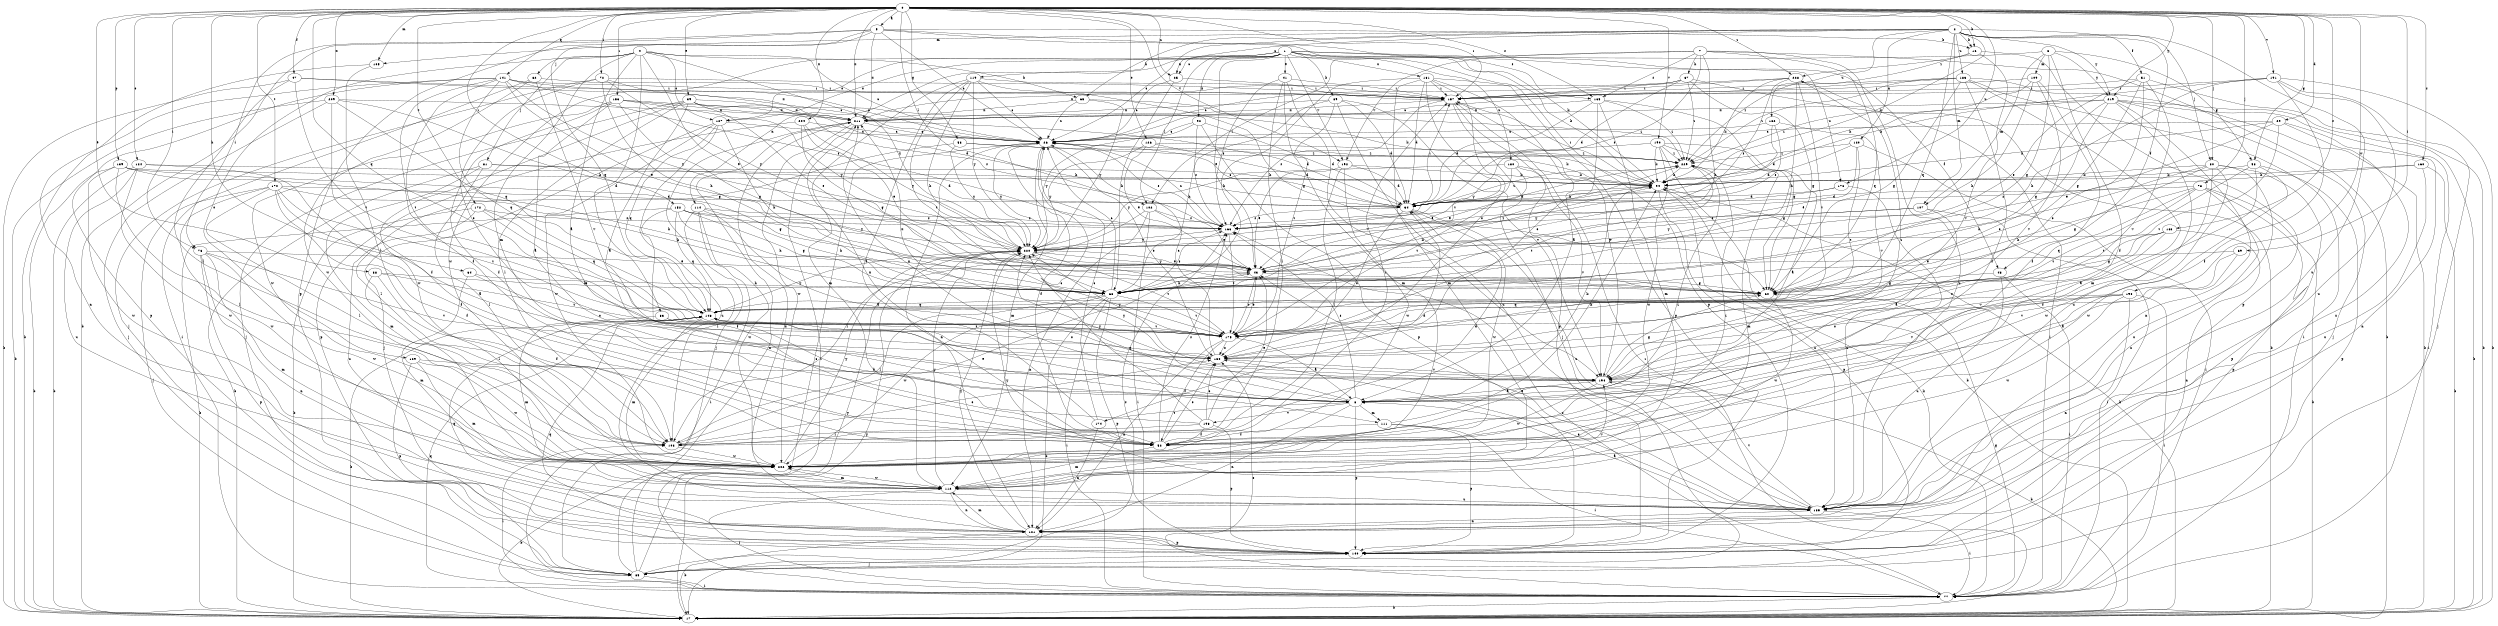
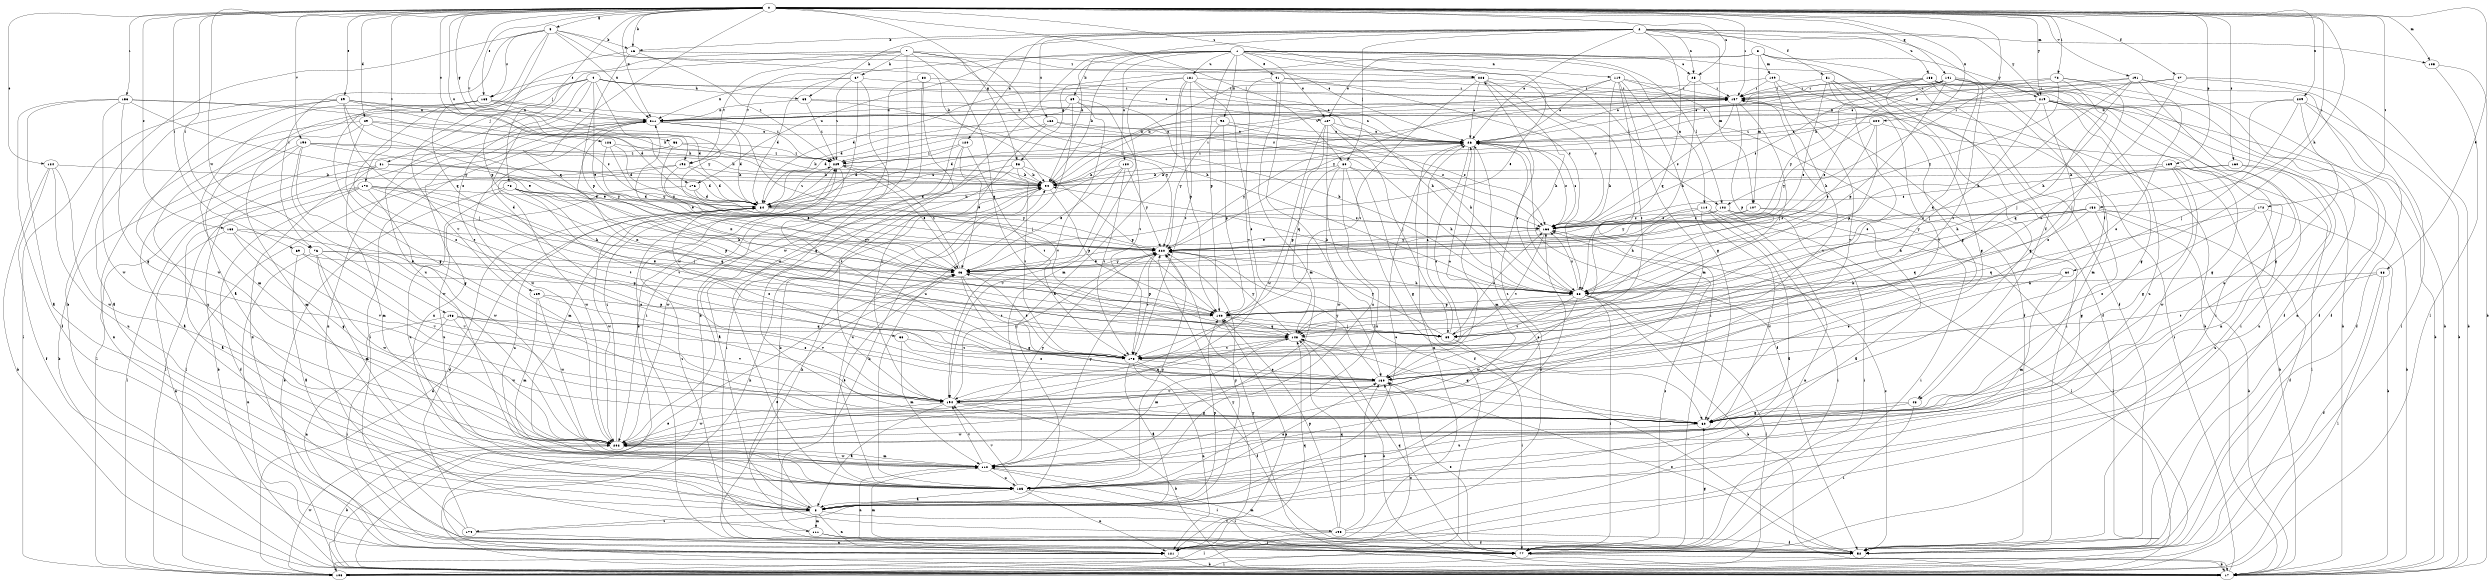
edge "4" -> "82": removed, label "j"
edge "193" -> "148": label "l" -> "q"
edge "111" -> "140": now "43" -> "140"
